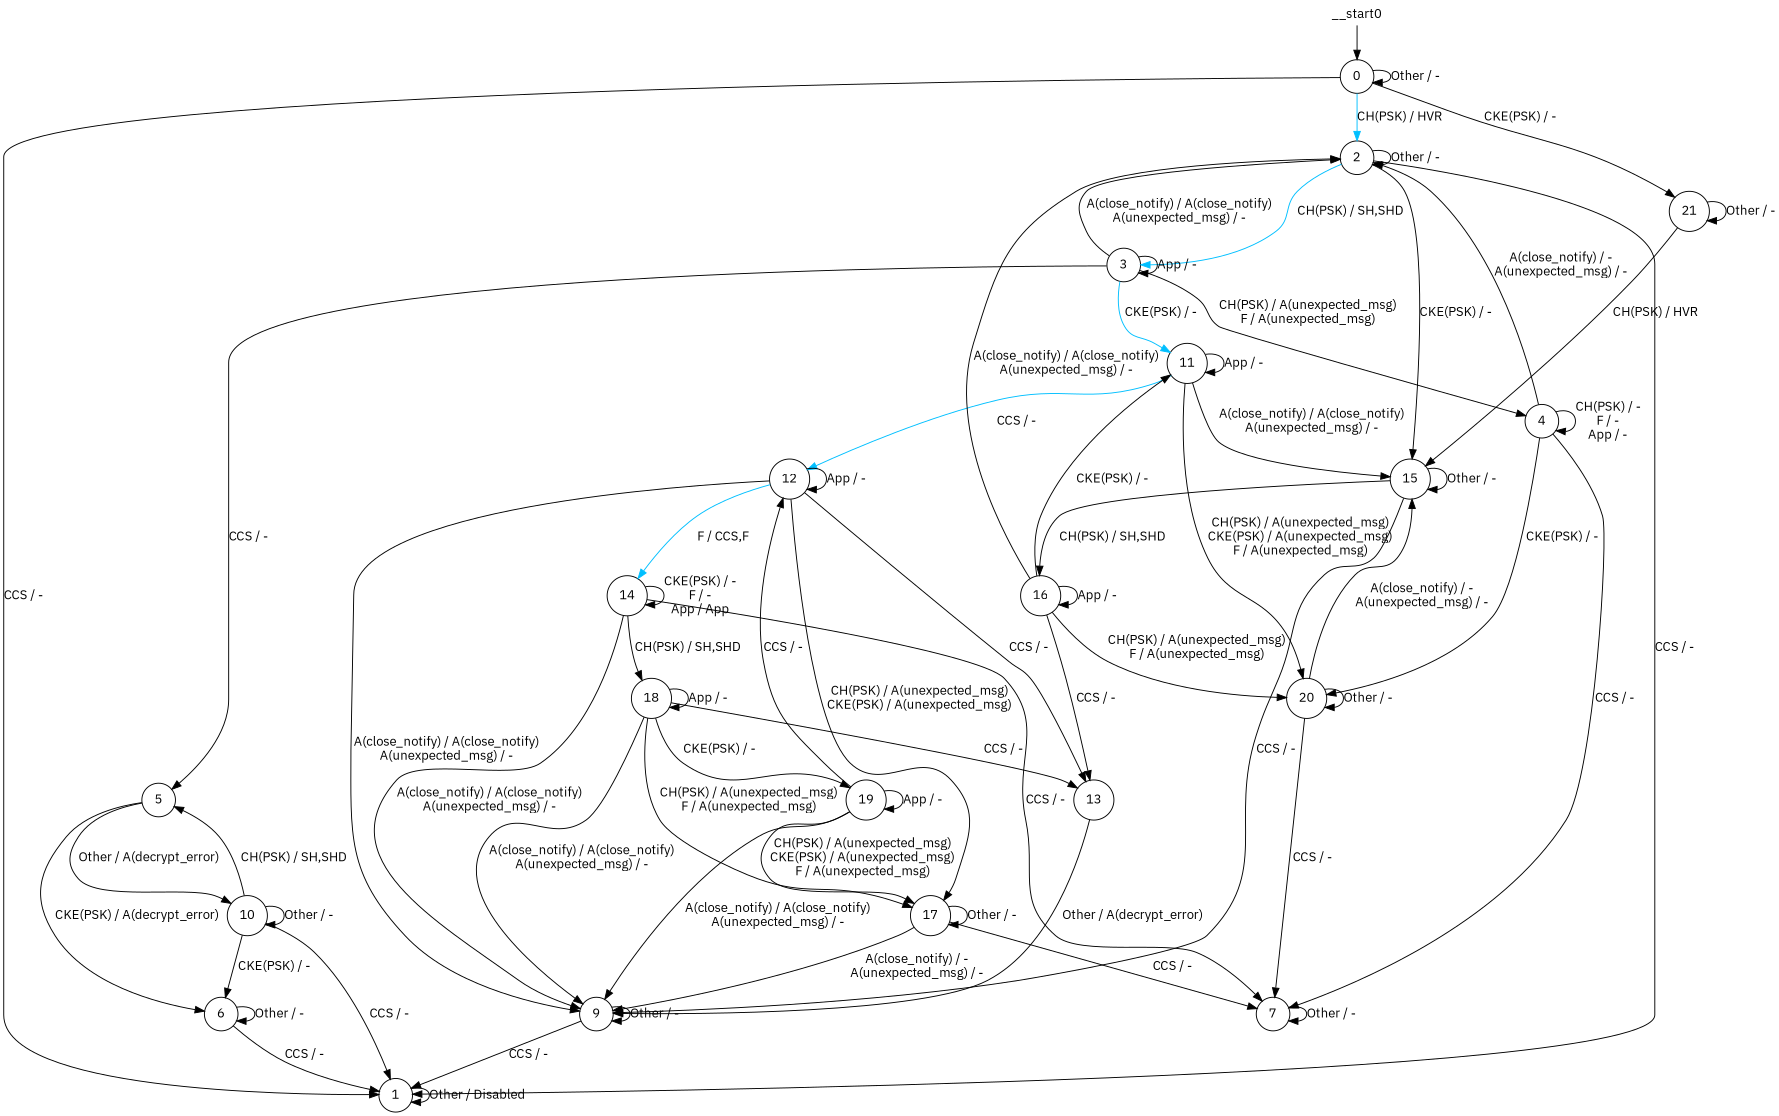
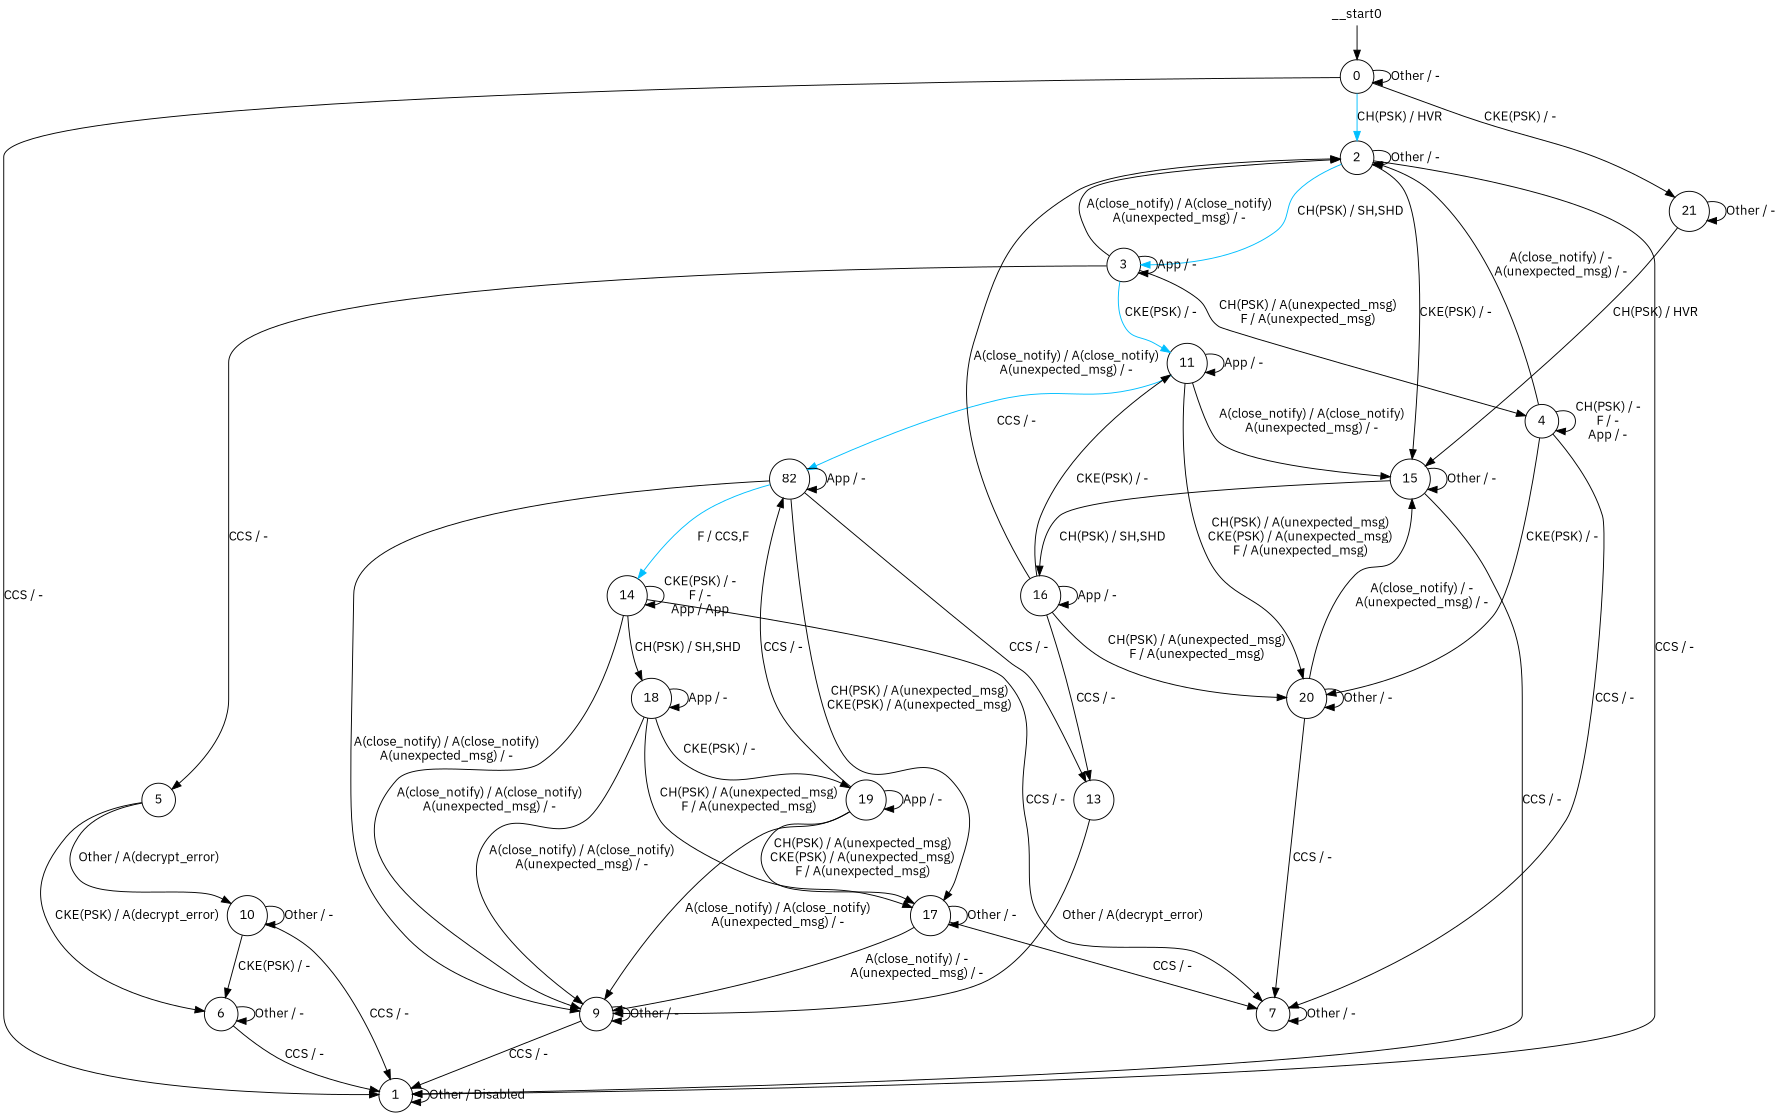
node "12": label "12" -> "82"
edge "18" -> "13": removed, label "CCS / -"
edge "10" -> "5": removed, label "CH(PSK) / SH,SHD"
edge "15" -> "9": now "15" -> "1"
